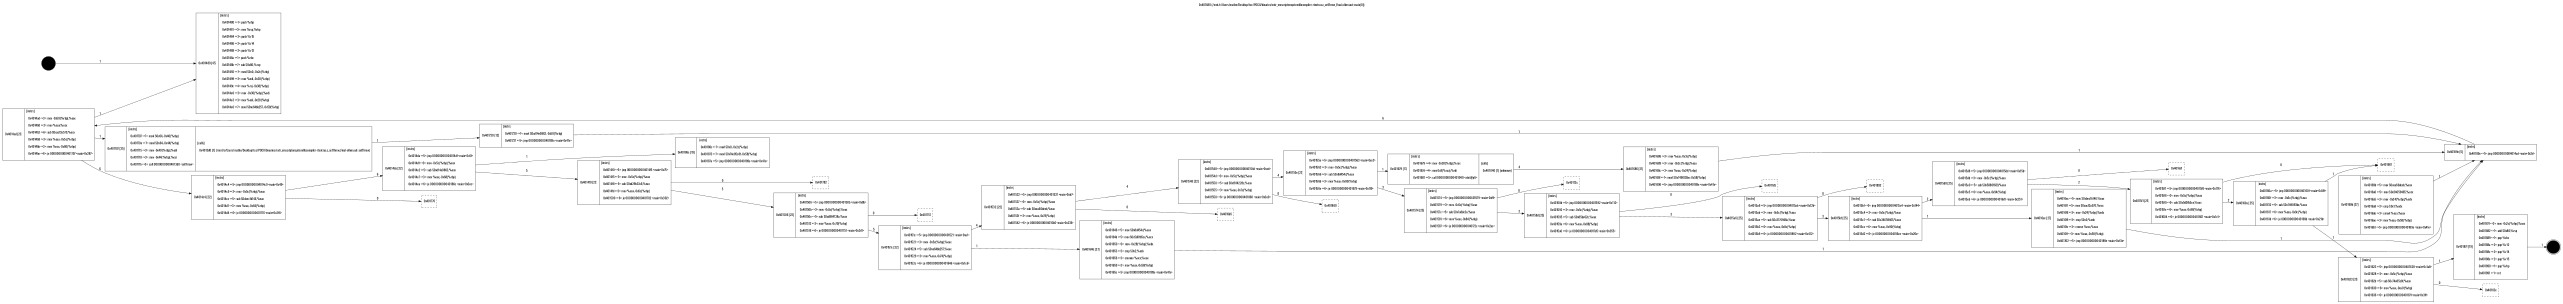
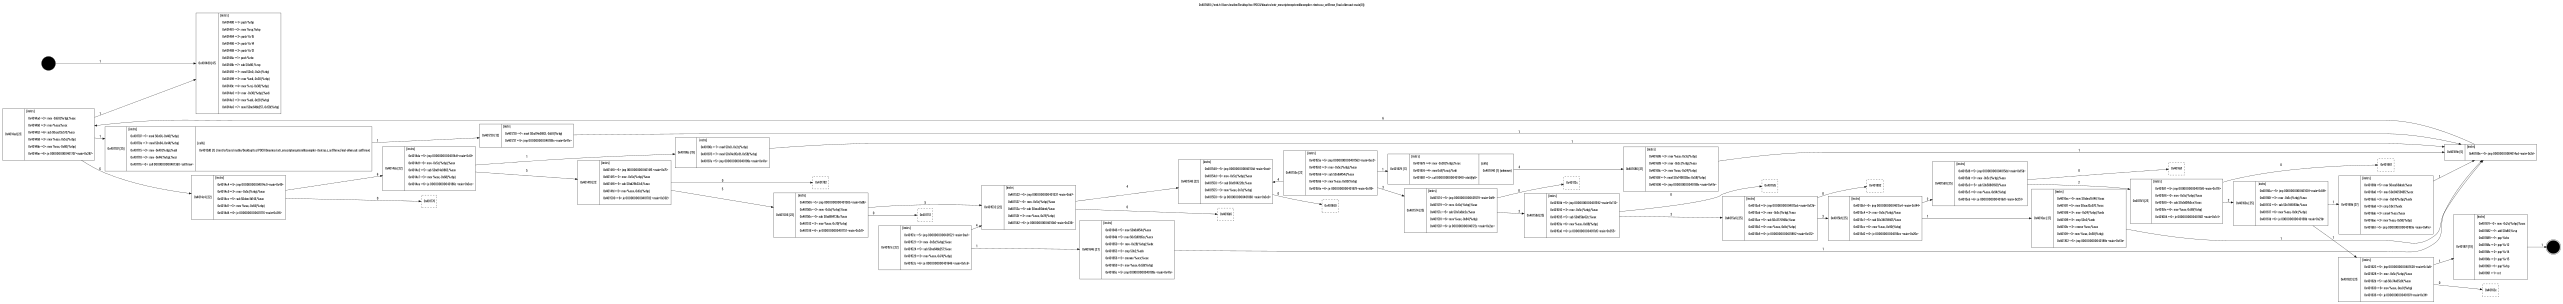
edge "0x40186c [19]" -> "0x40189e [5]": added, label "1"
edge "0x40160a [25]" -> "0x401661": now "0x40160a [25]" -> "0x40169b [27]"
edge "0x401548 [22]" -> "0x40155e [22]": reversed
edge "0x401506 [22]" -> "0x40151c [22]": now "0x401506 [22]" -> "0x401532 [22]"
